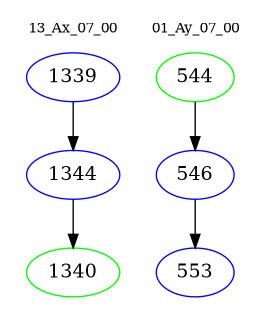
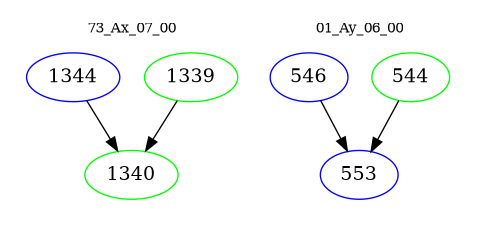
cluster "13_Ax_07_00": label "13_Ax_07_00" -> "73_Ax_07_00"
cluster "01_Ay_07_00": label "01_Ay_07_00" -> "01_Ay_06_00"
node "1339": color blue -> green
edge "1339" -> "1344": now "1339" -> "1340"
edge "544" -> "546": now "544" -> "553"
